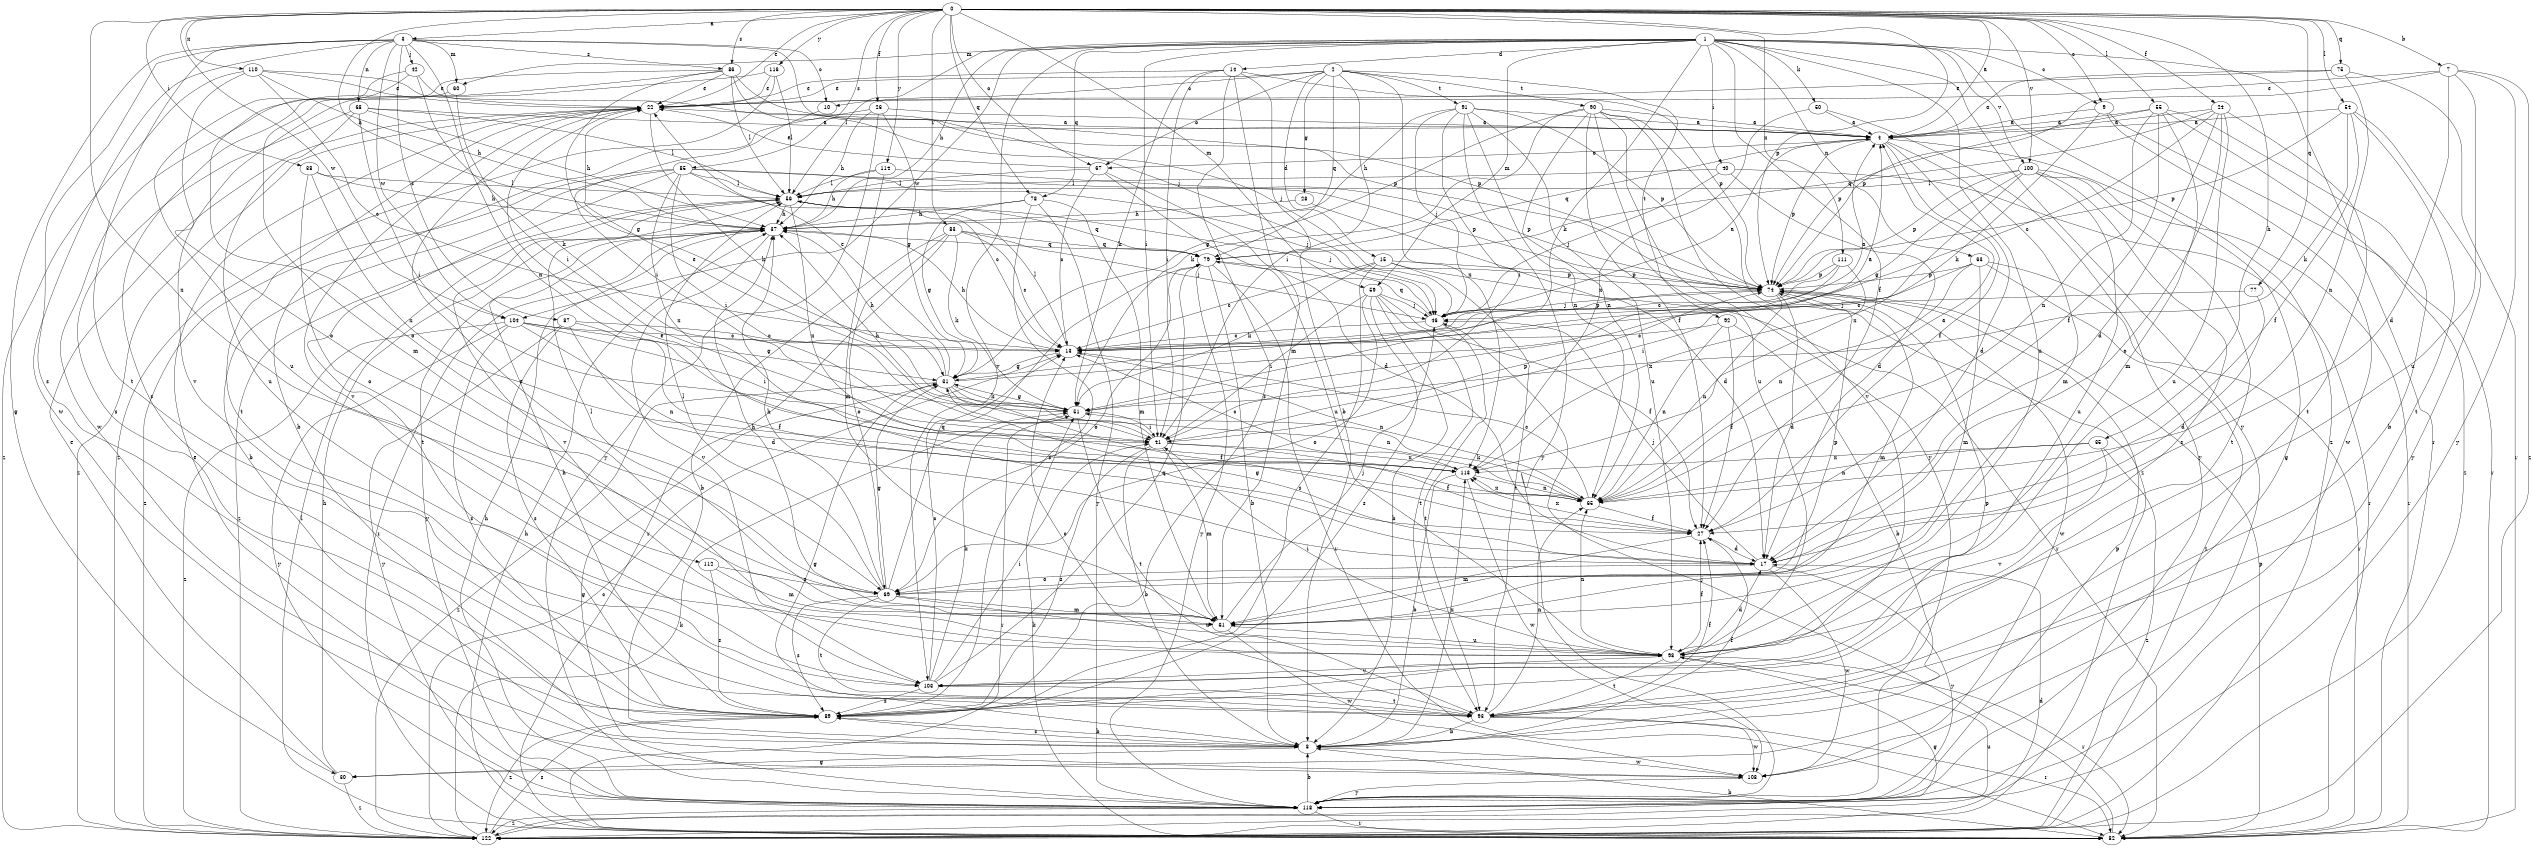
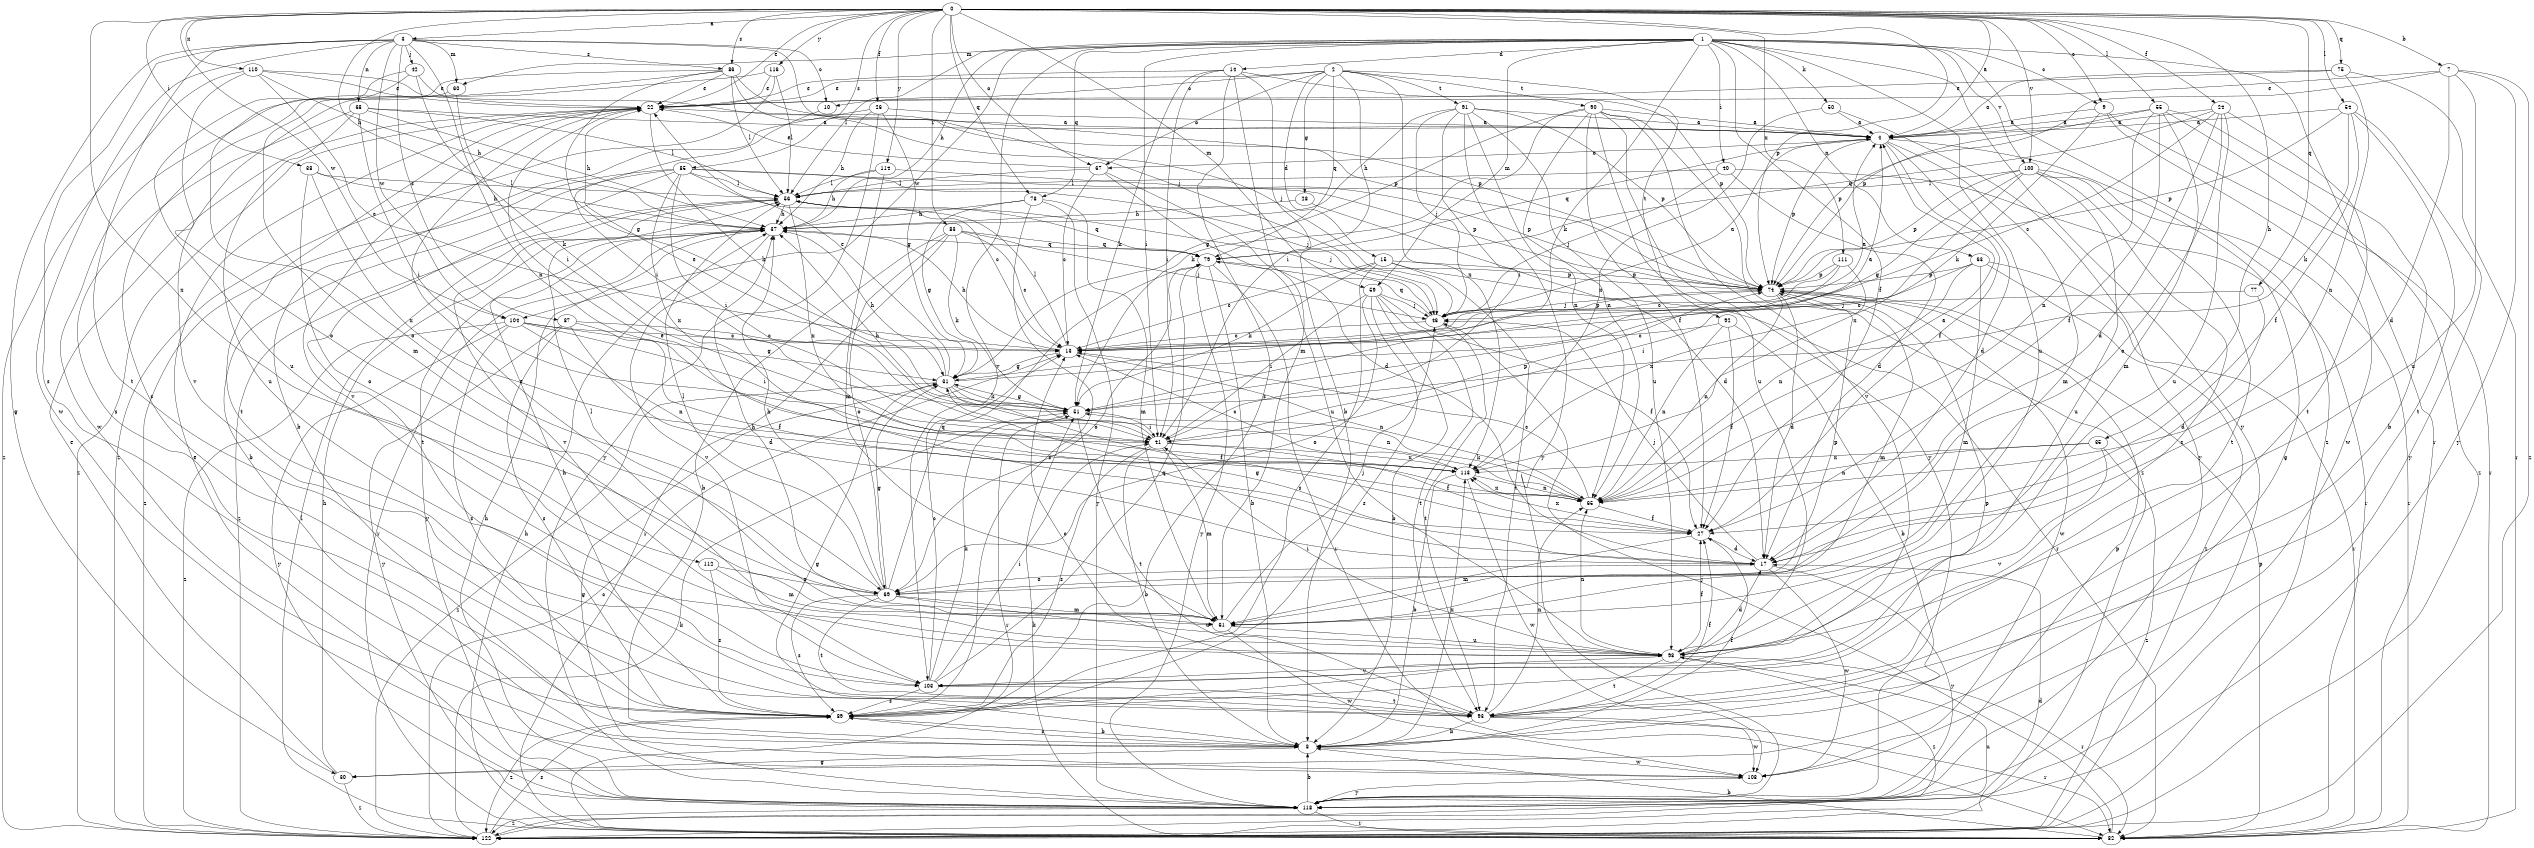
edge "98" -> "122": label "g" -> "z"
